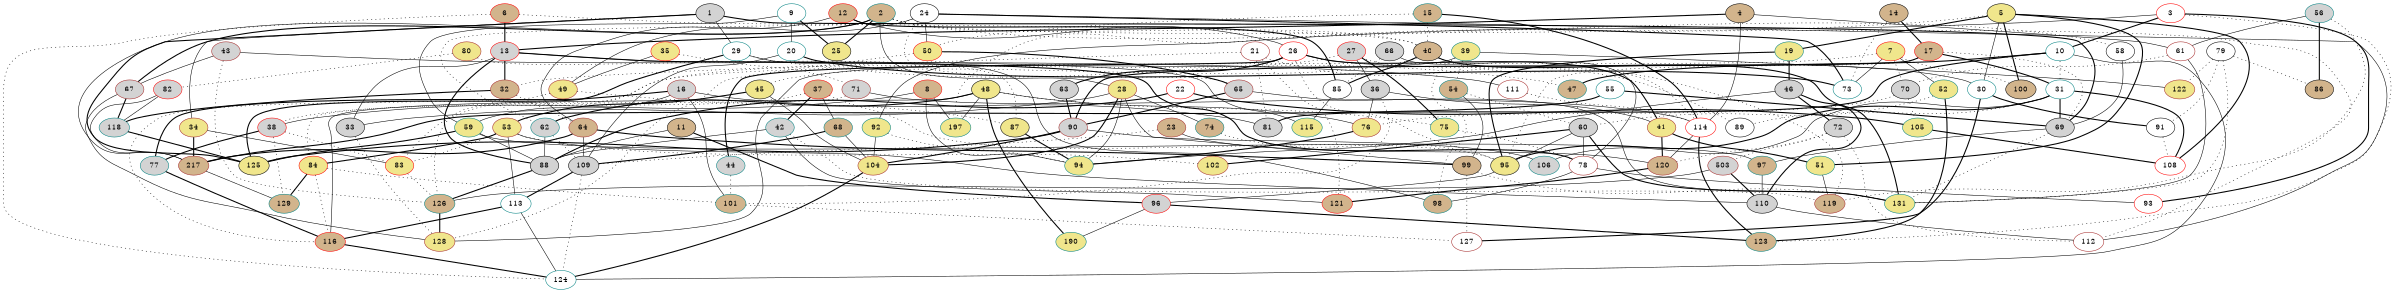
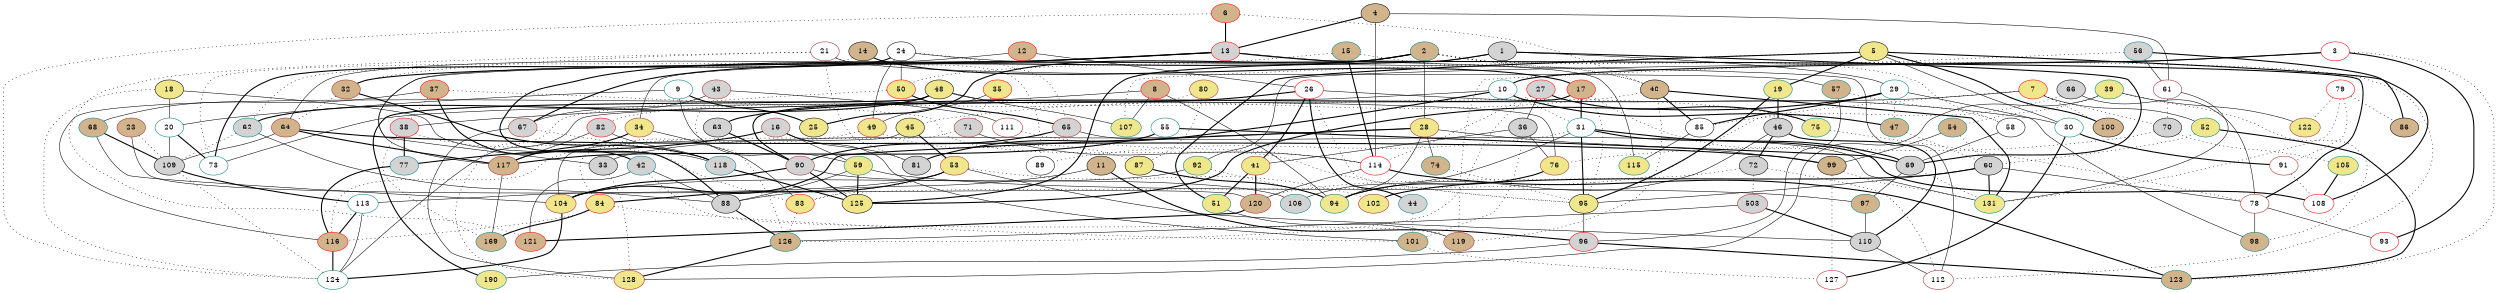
edge "12" -- "85": now "29" -- "85"
node "79": color black -> red
node "18": added
node "22": removed
node "57": added
edge "67" -- "118": style bold -> dotted
node "197": label "197" -> "107"
node "91": color black -> brown
node "217": label "217" -> "117"
node "129": label "129" -> "169"
